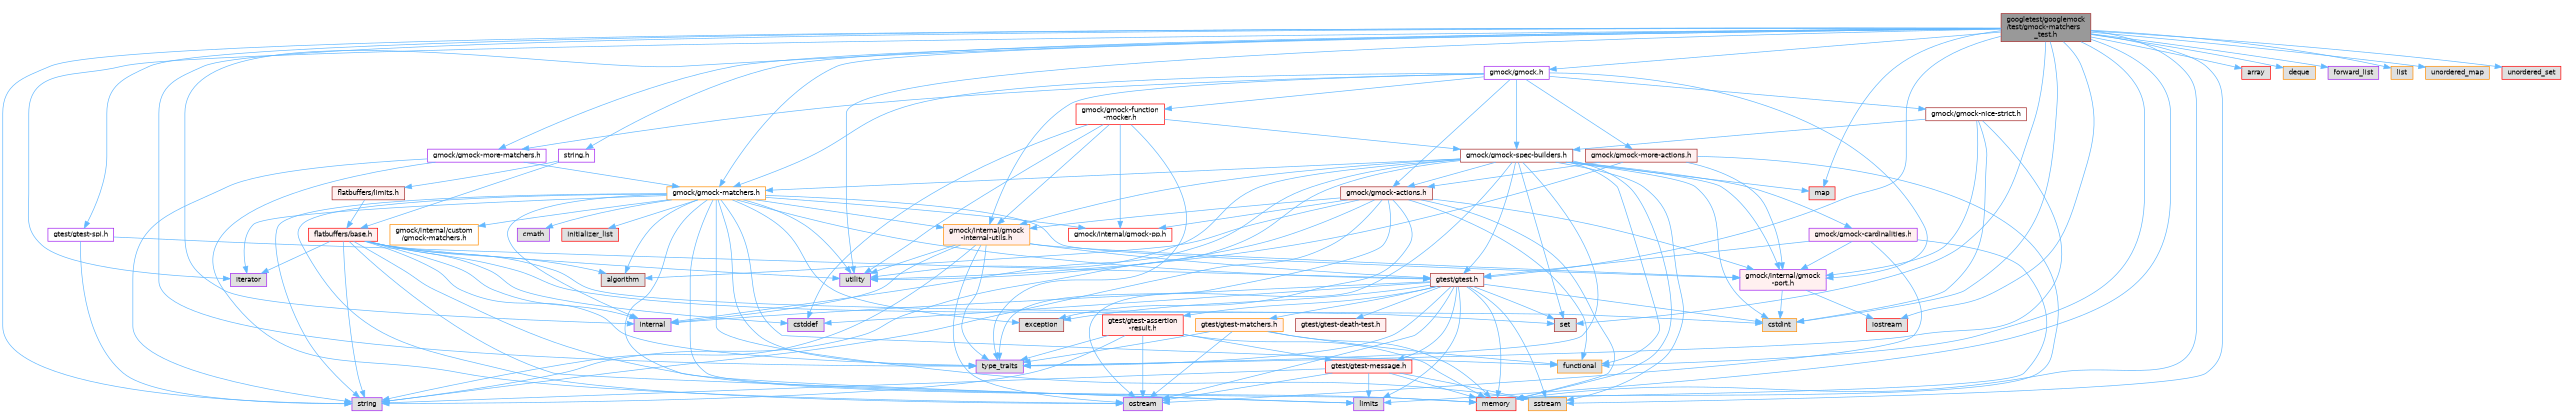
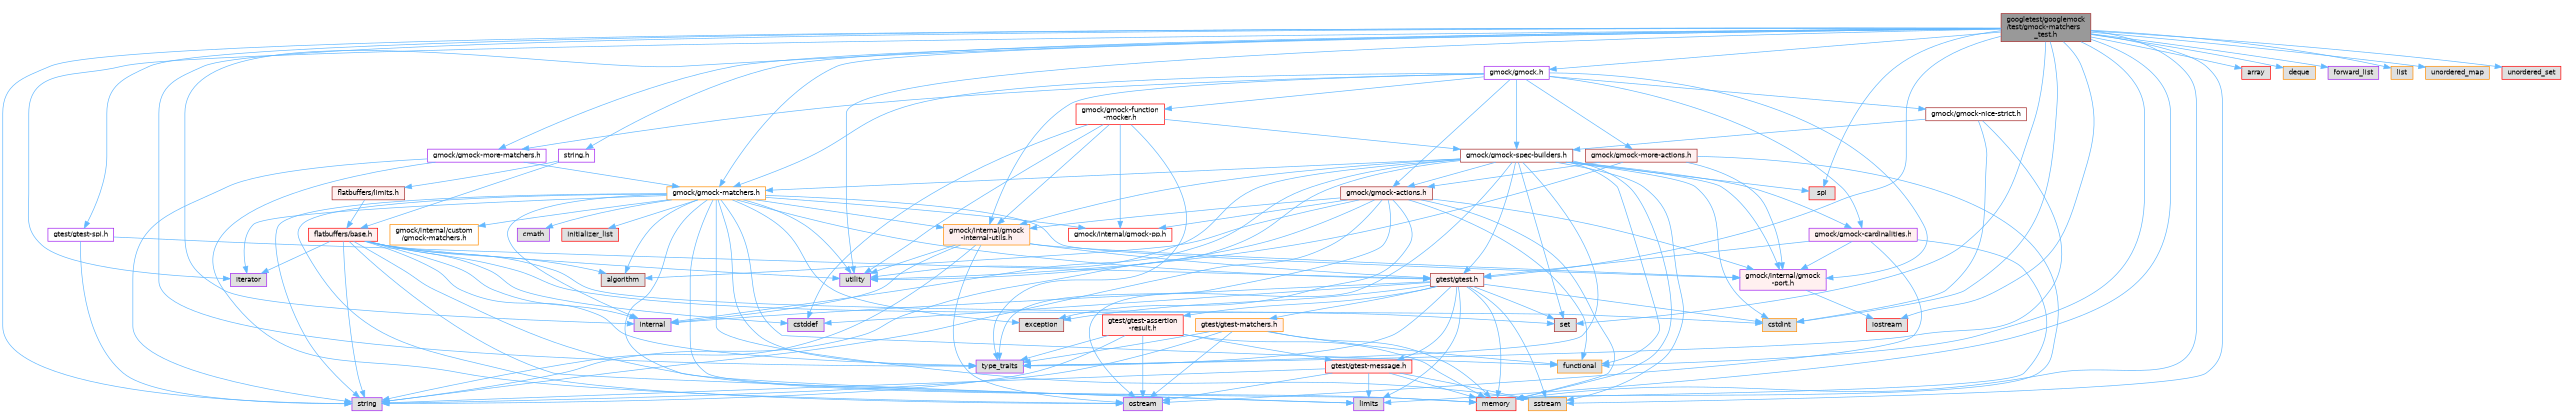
edge "gmock/gmock.h" -> "gmock/gmock-cardinalities.h": added
node "map": label "map" -> "spi"
edge "gmock/gmock-nice-strict.h" -> "gmock/internal/gmock -port.h": removed
edge "gmock/internal/gmock -internal-utils.h" -> "type_traits": removed
edge "gmock/internal/gmock -port.h" -> "cstdint": removed
node "gtest/gtest-death-test.h": removed
edge "gtest/gtest.h" -> "ostream": removed
edge "gtest/gtest-matchers.h" -> "string": added
